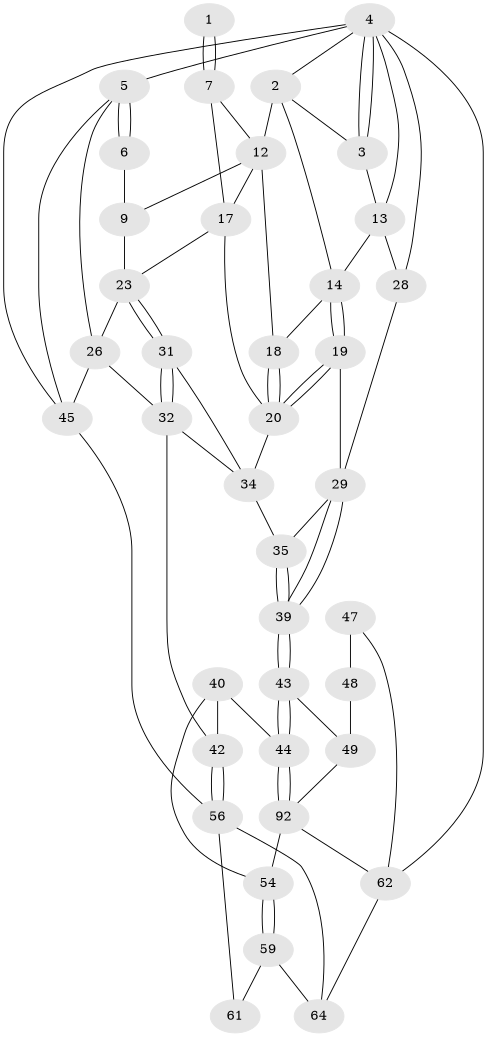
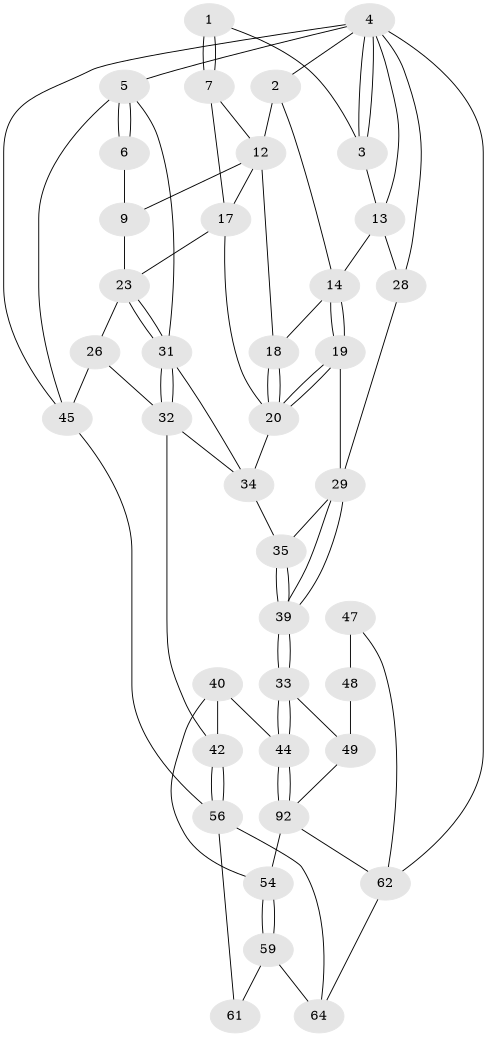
edge "2" -- "3": now "1" -- "3"
edge "5" -- "26": now "5" -- "31"
node "43": label "43" -> "33"
